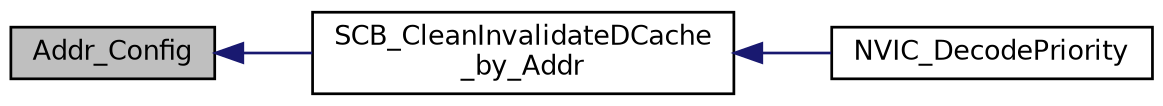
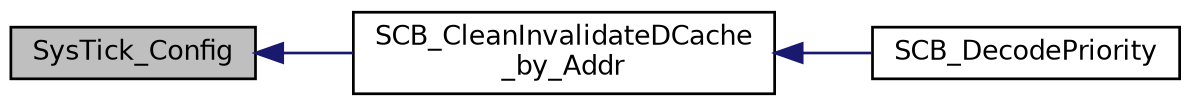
node "Addr_Config": label "Addr_Config" -> "SysTick_Config"
node "NVIC_DecodePriority": label "NVIC_DecodePriority" -> "SCB_DecodePriority"
